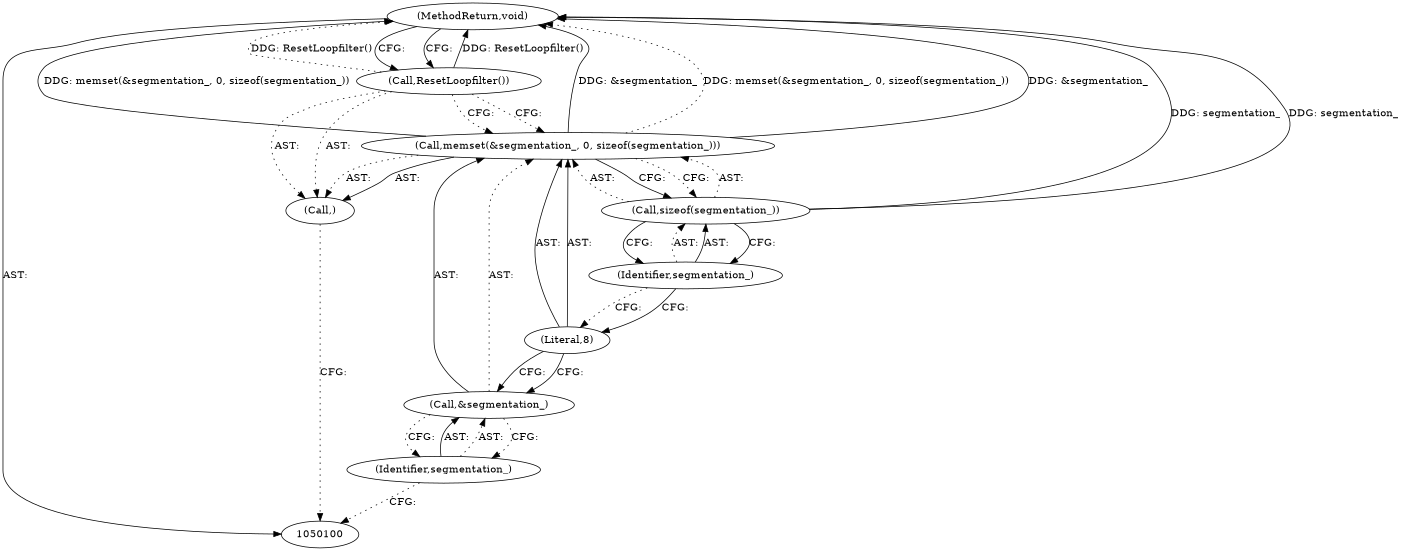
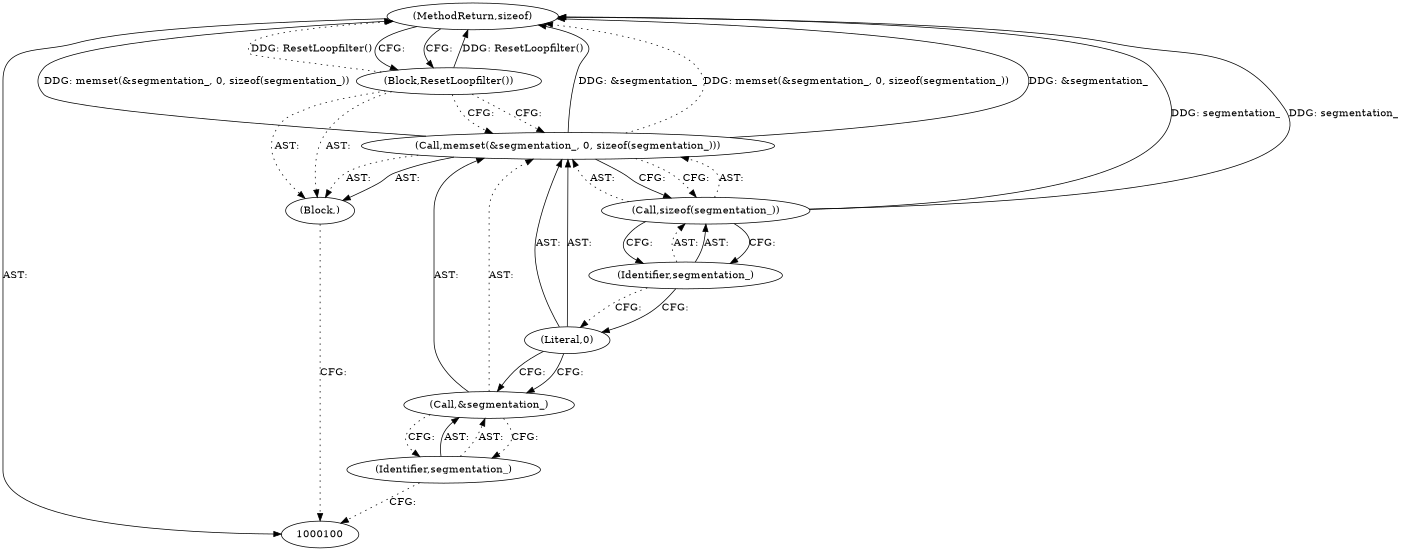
node "(MethodReturn,void)": label "(MethodReturn,void)" -> "(MethodReturn,sizeof)"
node "(Call,ResetLoopfilter())": label "(Call,ResetLoopfilter())" -> "(Block,ResetLoopfilter())"
node "(Call,)": label "(Call,)" -> "(Block,)"
node "(Literal,8)": label "(Literal,8)" -> "(Literal,0)"
node "1050100": label "1050100" -> "1000100"
